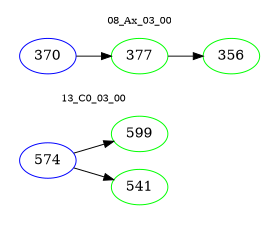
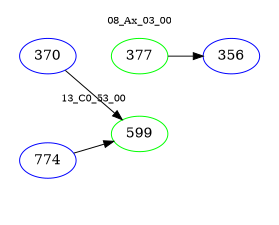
edge "370" -> "377": now "370" -> "599"
node "356": color green -> blue
cluster "13_C0_03_00": label "13_C0_03_00" -> "13_C0_53_00"
node "574": label "574" -> "774"
node "541": removed
